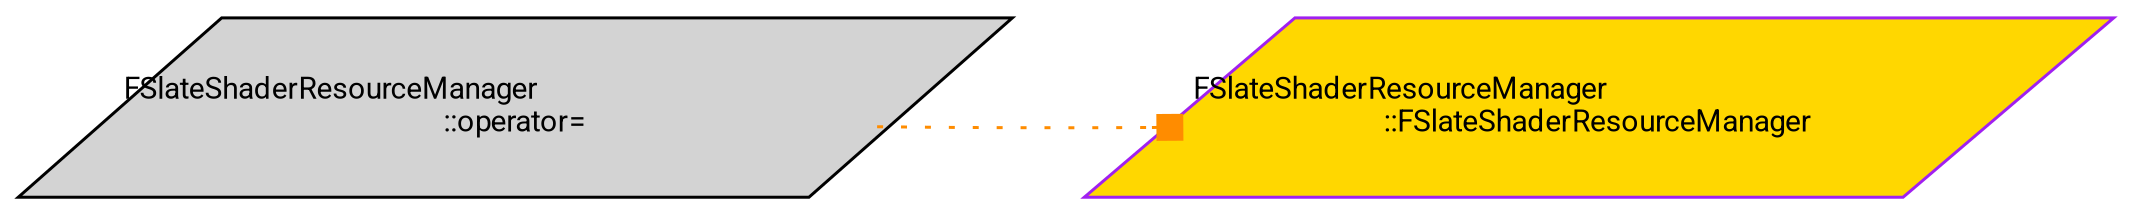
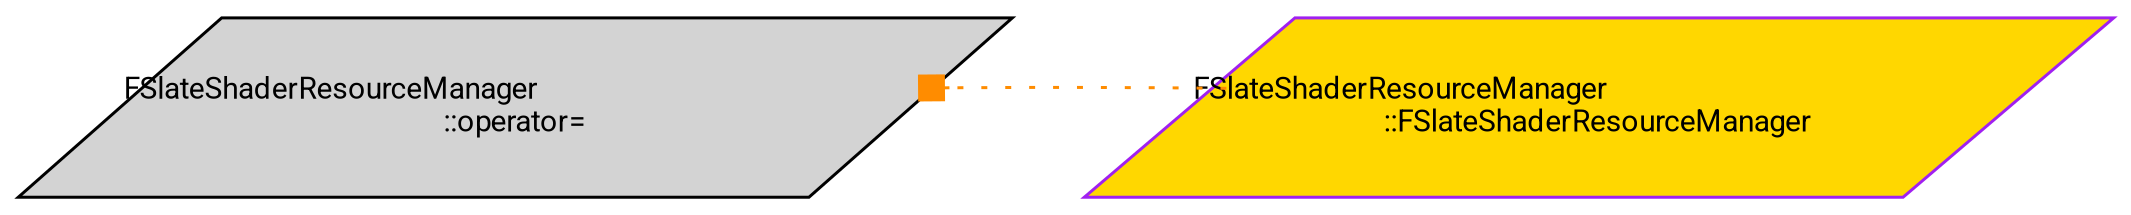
edge "FSlateShaderResourceManager ::operator=" -> "FSlateShaderResourceManager ::FSlateShaderResourceManager": reversed
